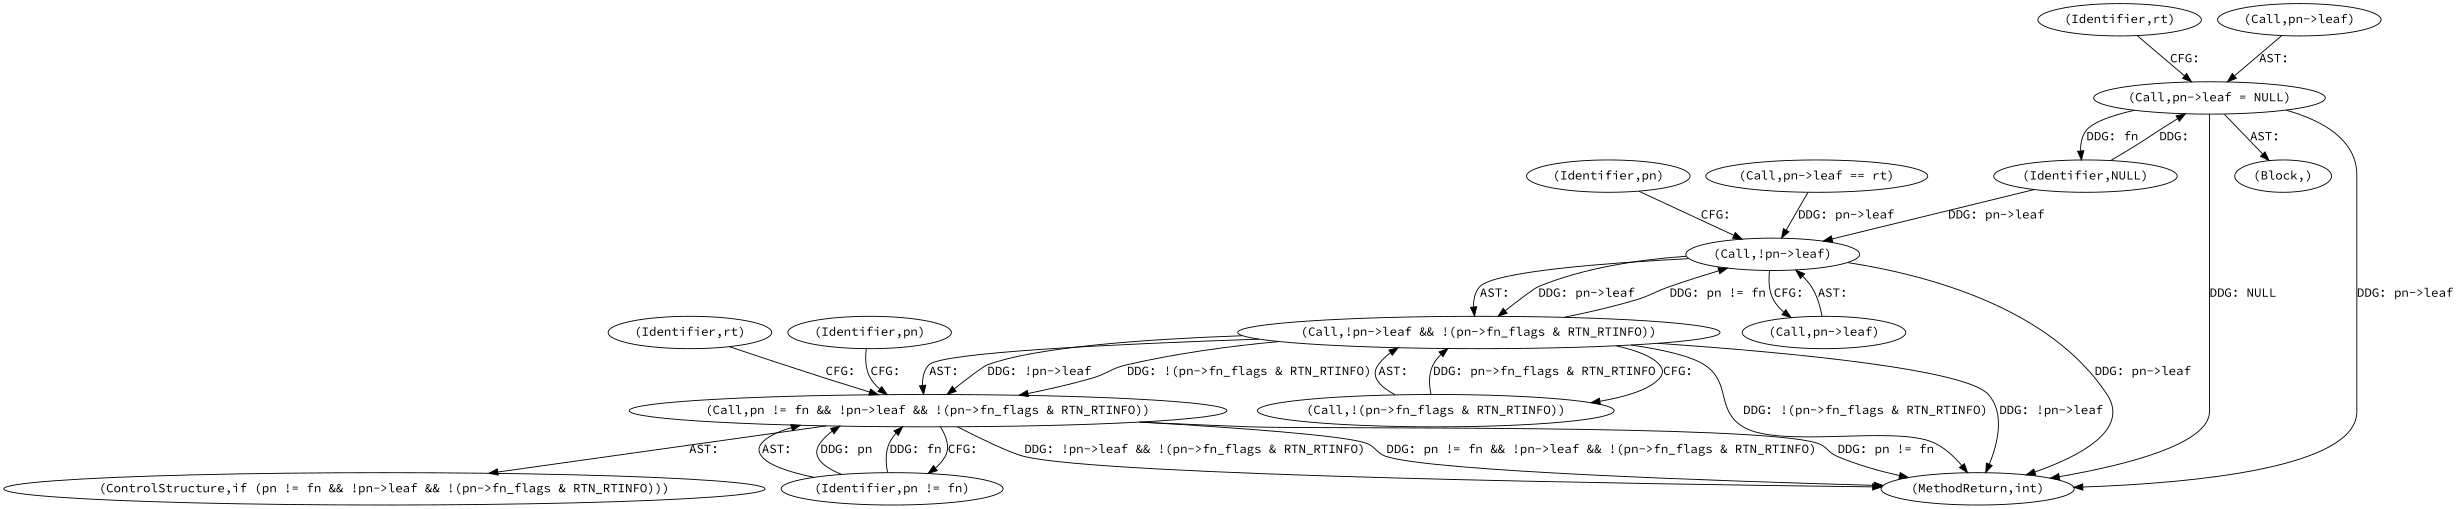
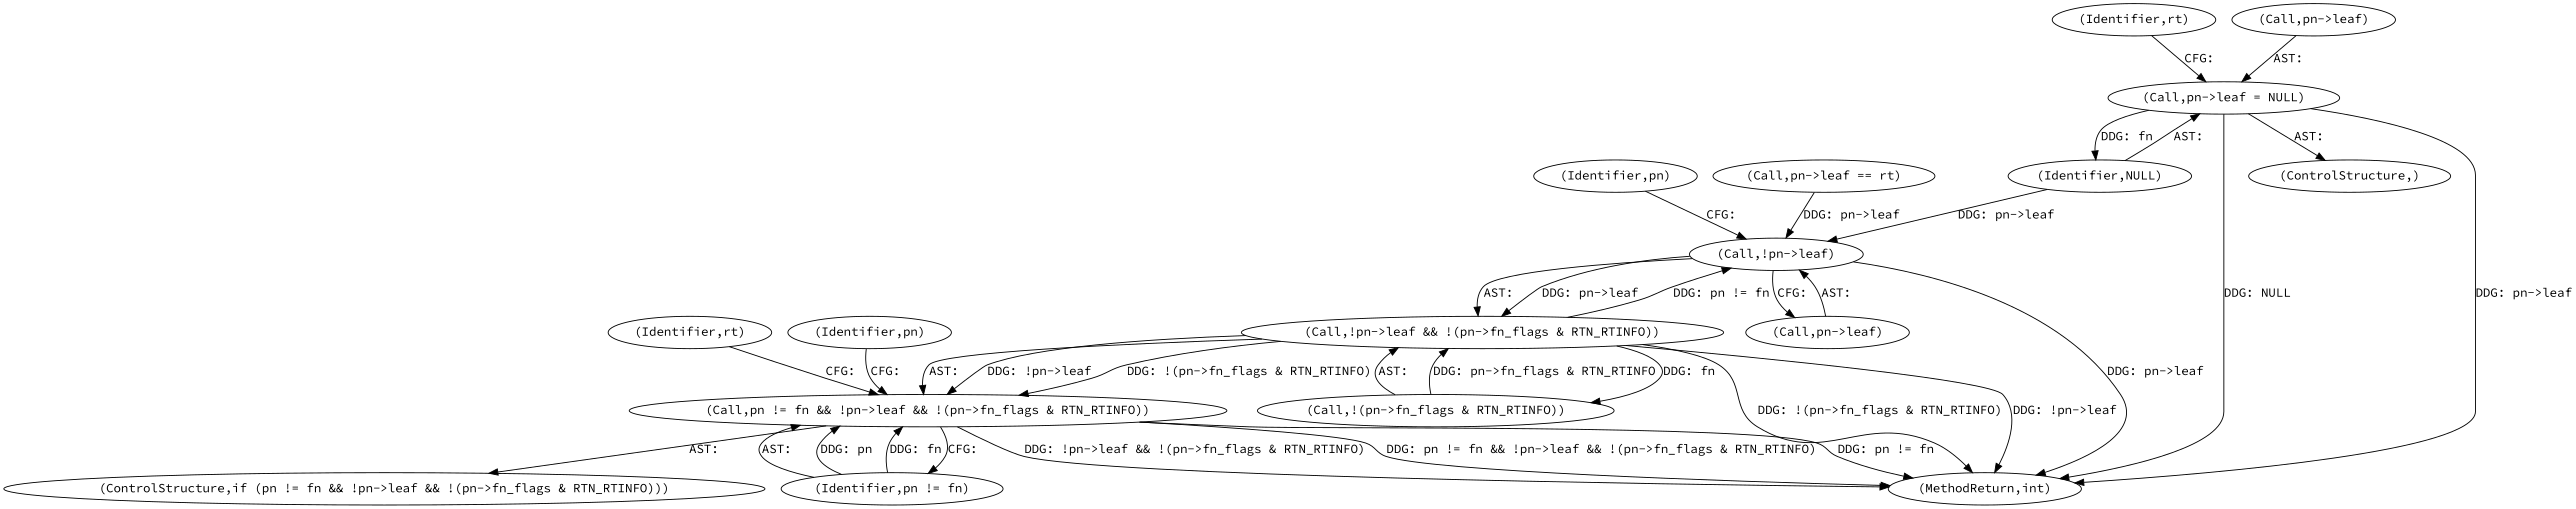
edge "(Identifier,NULL)" -> "(Call,pn->leaf = NULL)": label "DDG: " -> "AST: "
node "(Block,)": label "(Block,)" -> "(ControlStructure,)"
edge "(Call,!pn->leaf && !(pn->fn_flags & RTN_RTINFO))" -> "(Call,!(pn->fn_flags & RTN_RTINFO))": label "CFG: " -> "DDG: fn"
